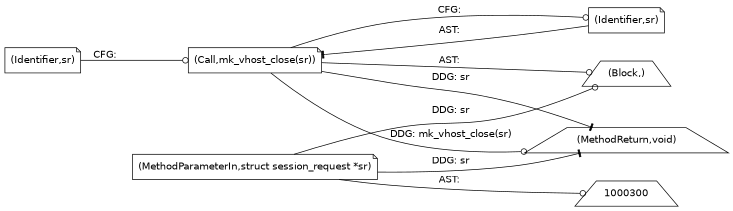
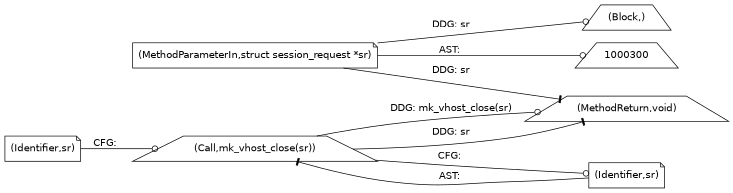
node "(Call,mk_vhost_close(sr))": shape note -> trapezium
edge "(Call,mk_vhost_close(sr))" -> "(Block,)": removed, label "AST:"
